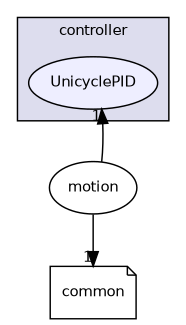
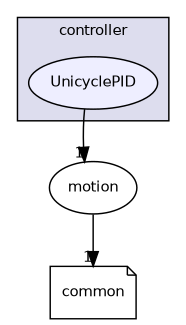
edge "motion" -> "UnicyclePID": reversed
